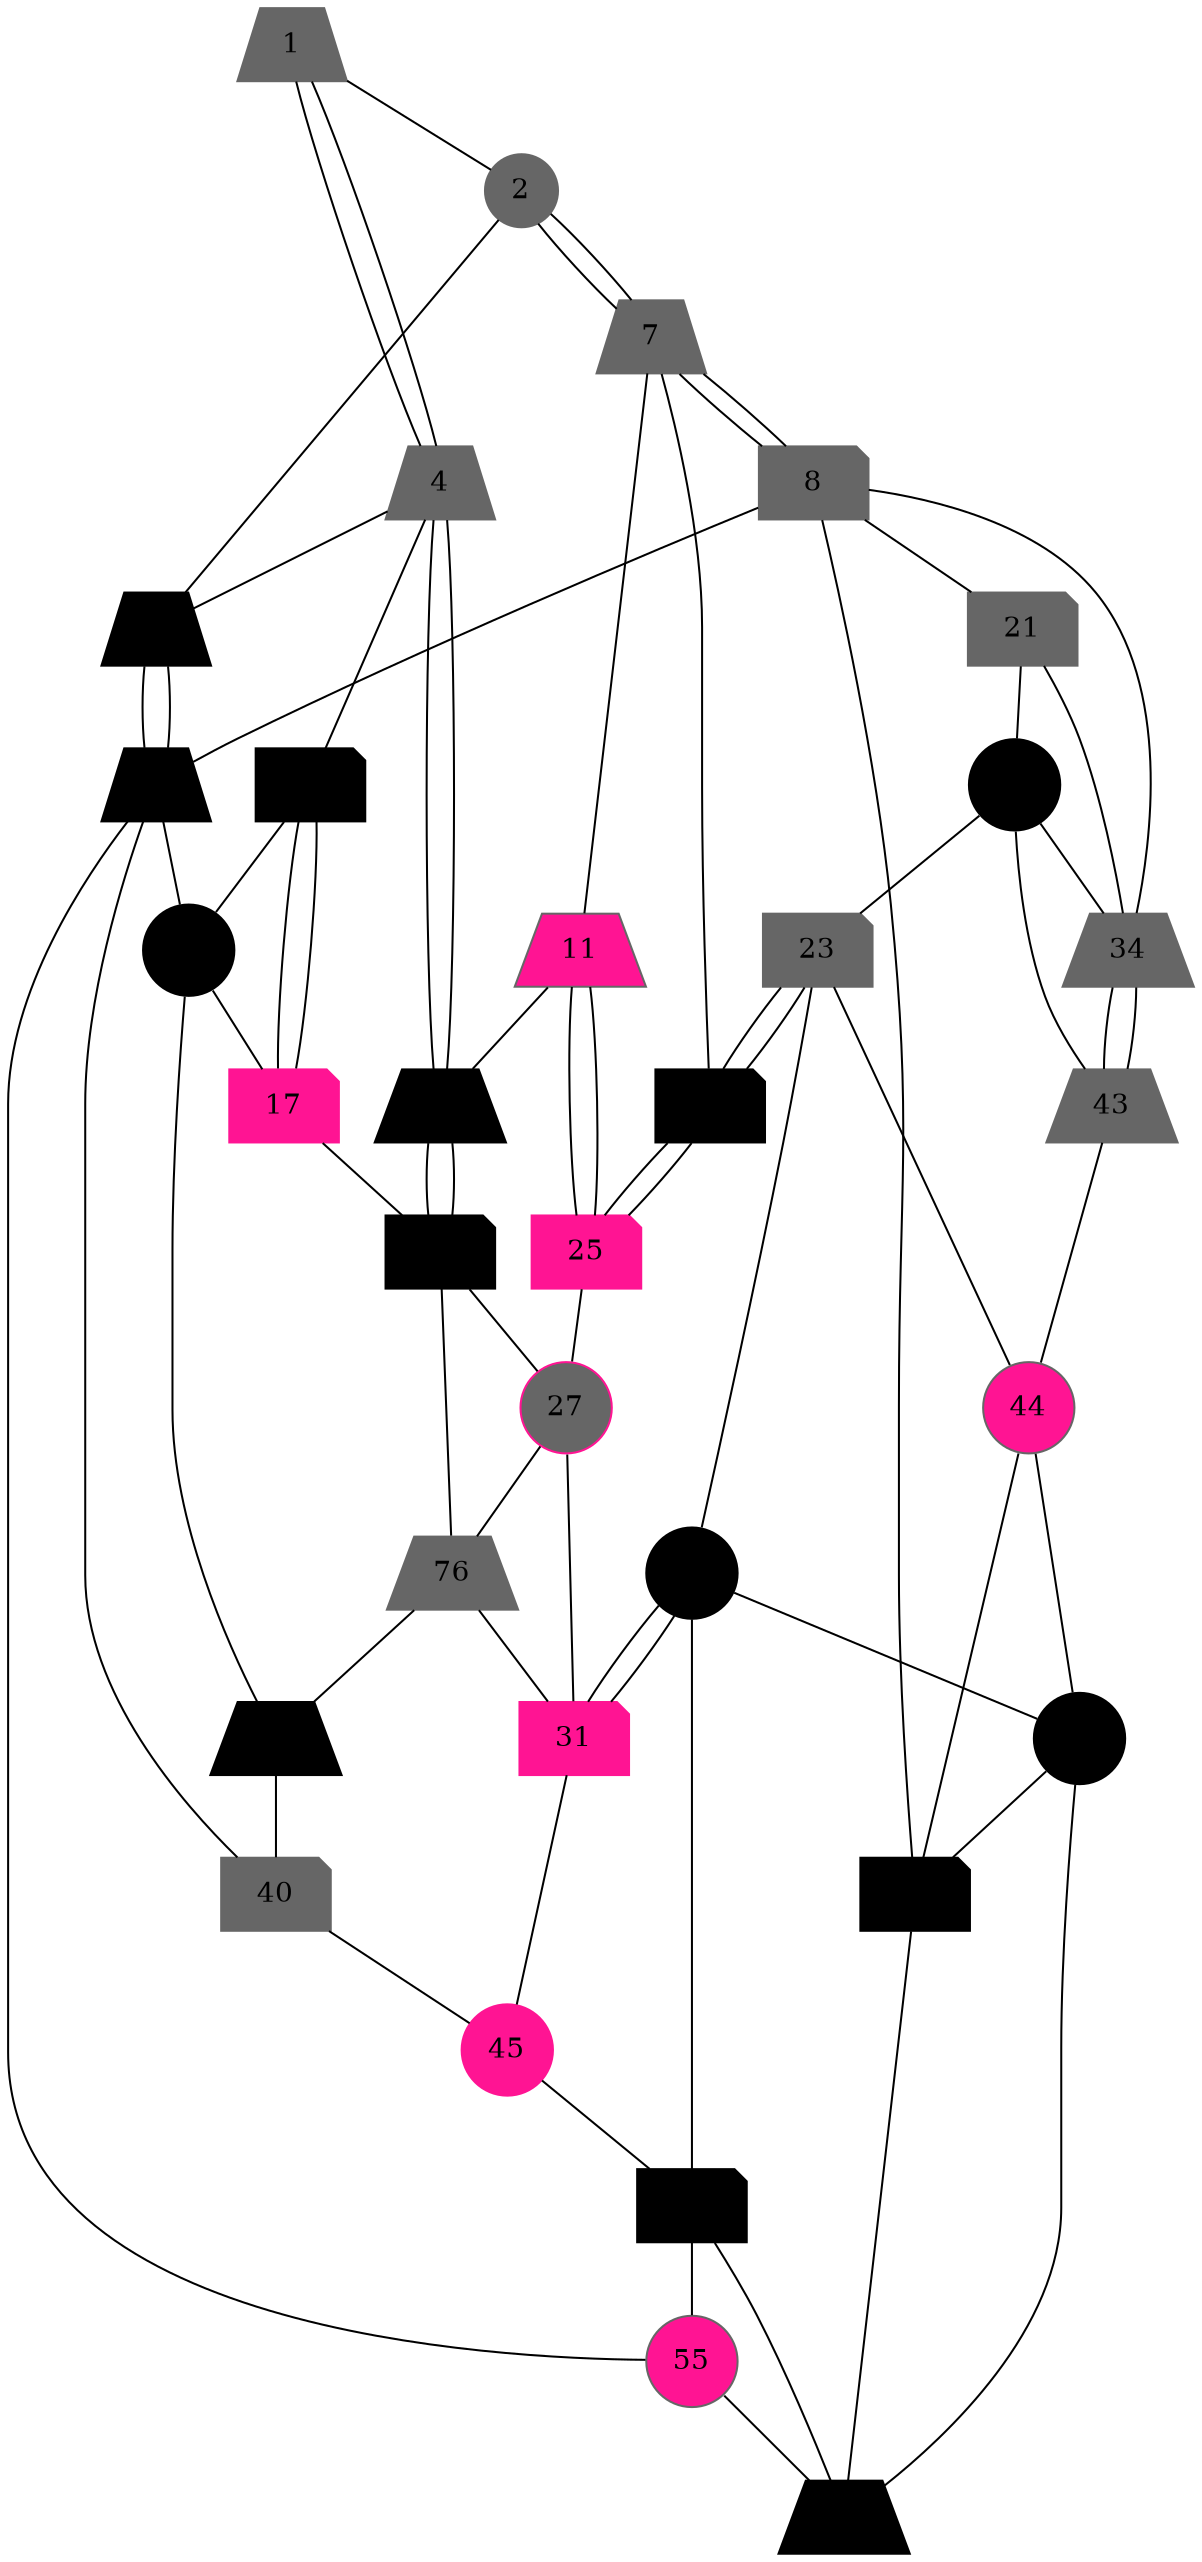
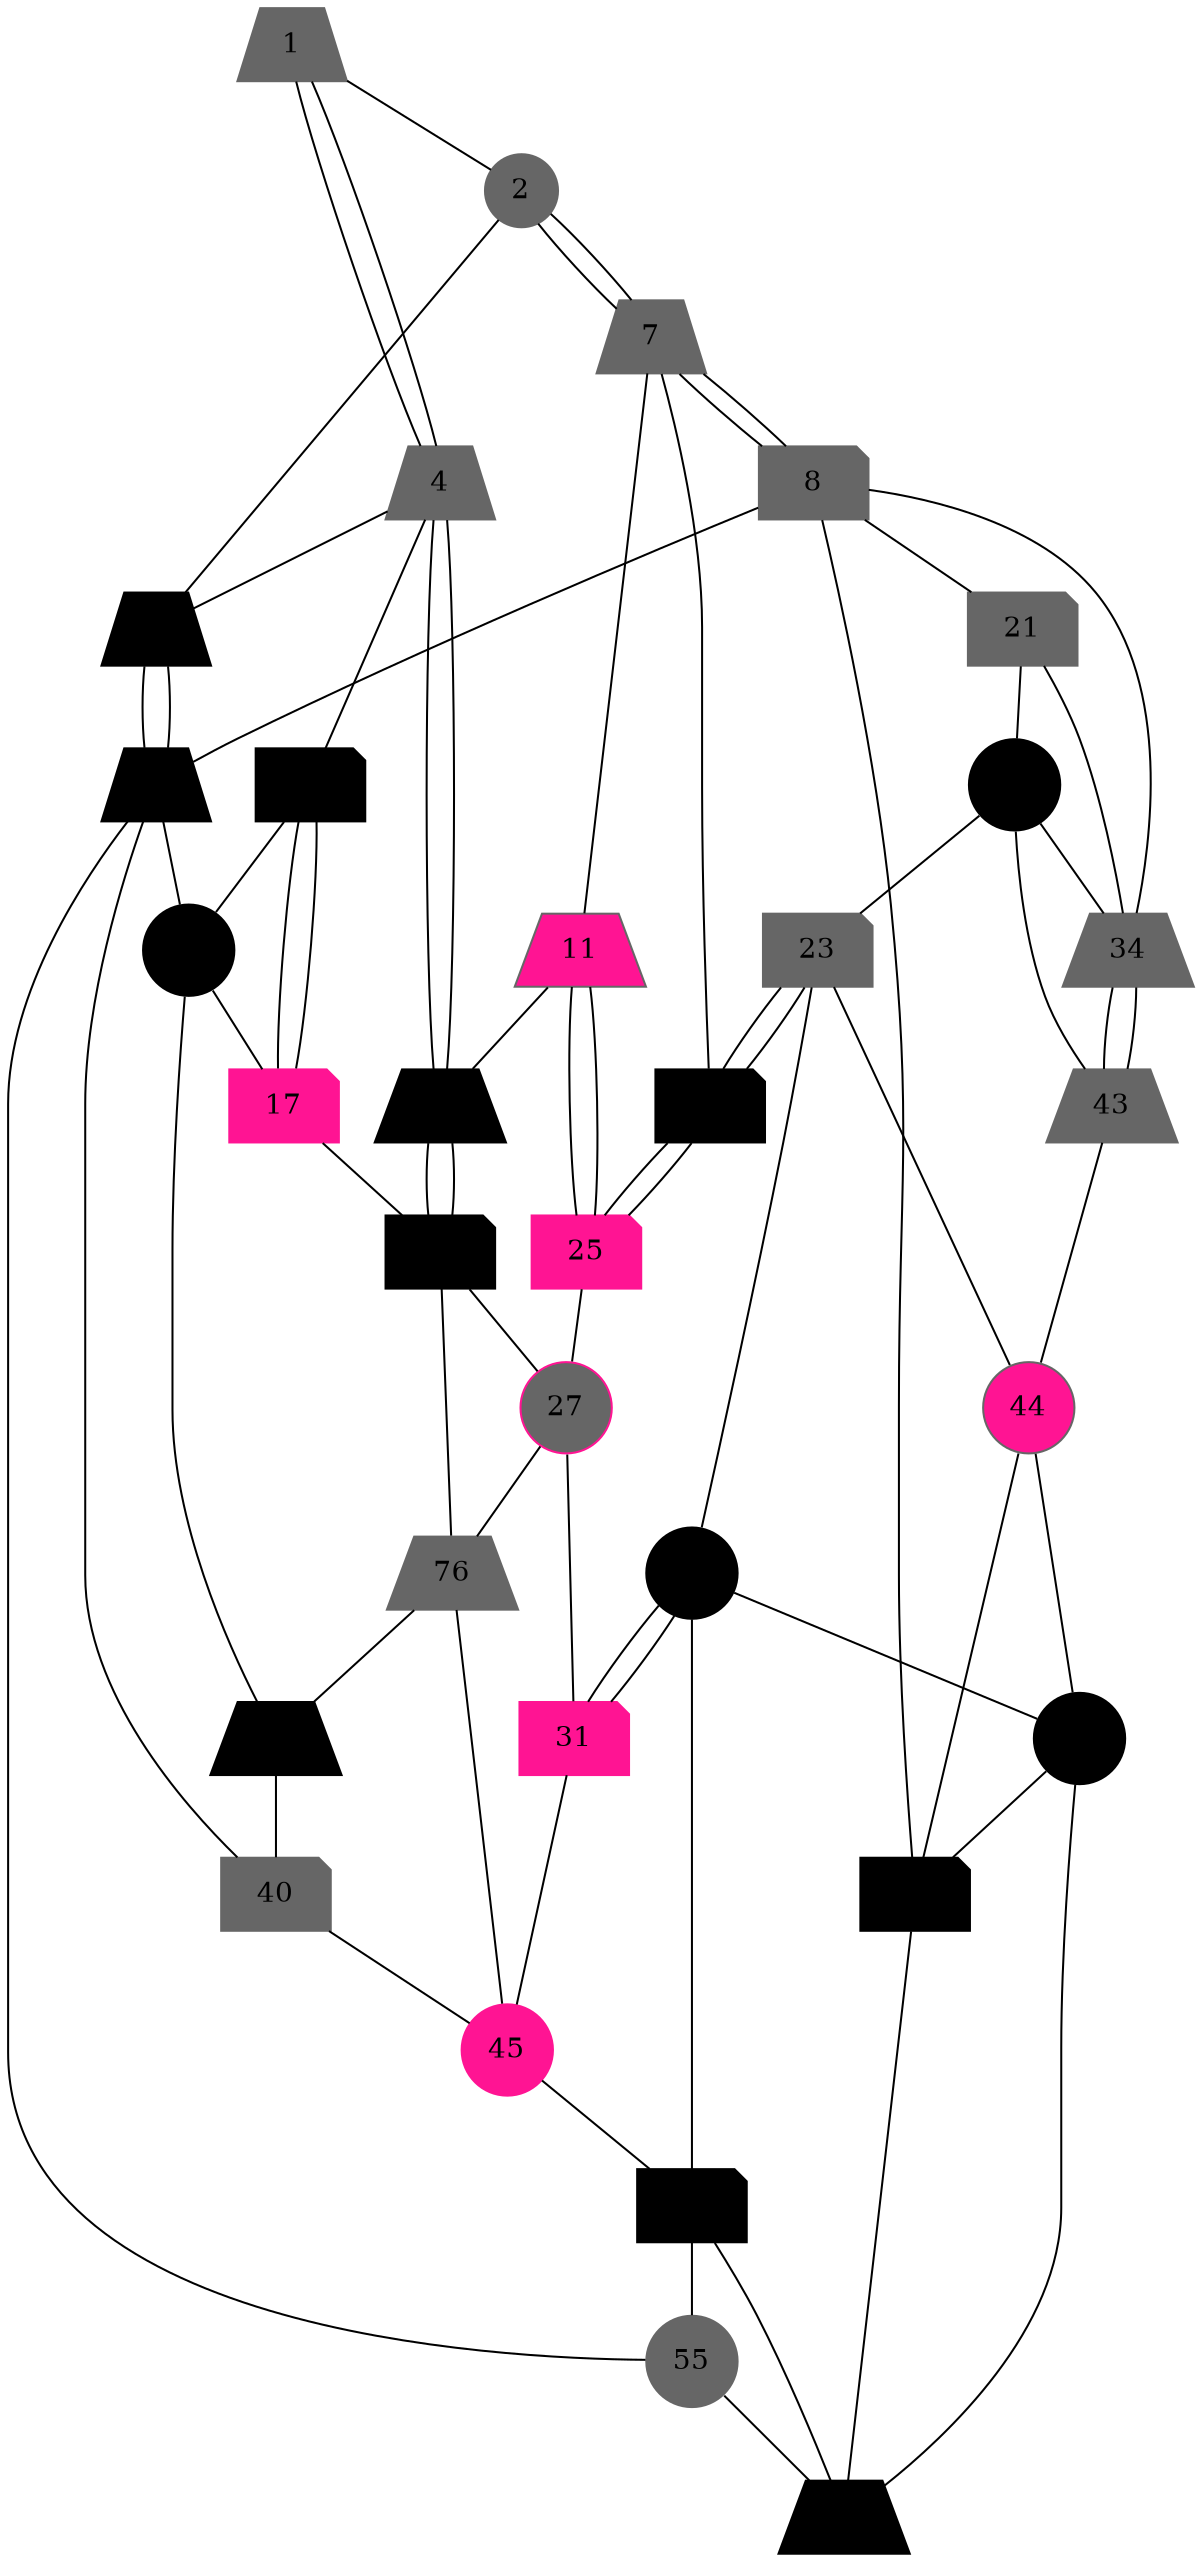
edge "76" -- "31": now "76" -- "45"
node "55": fillcolor deeppink -> gray40
